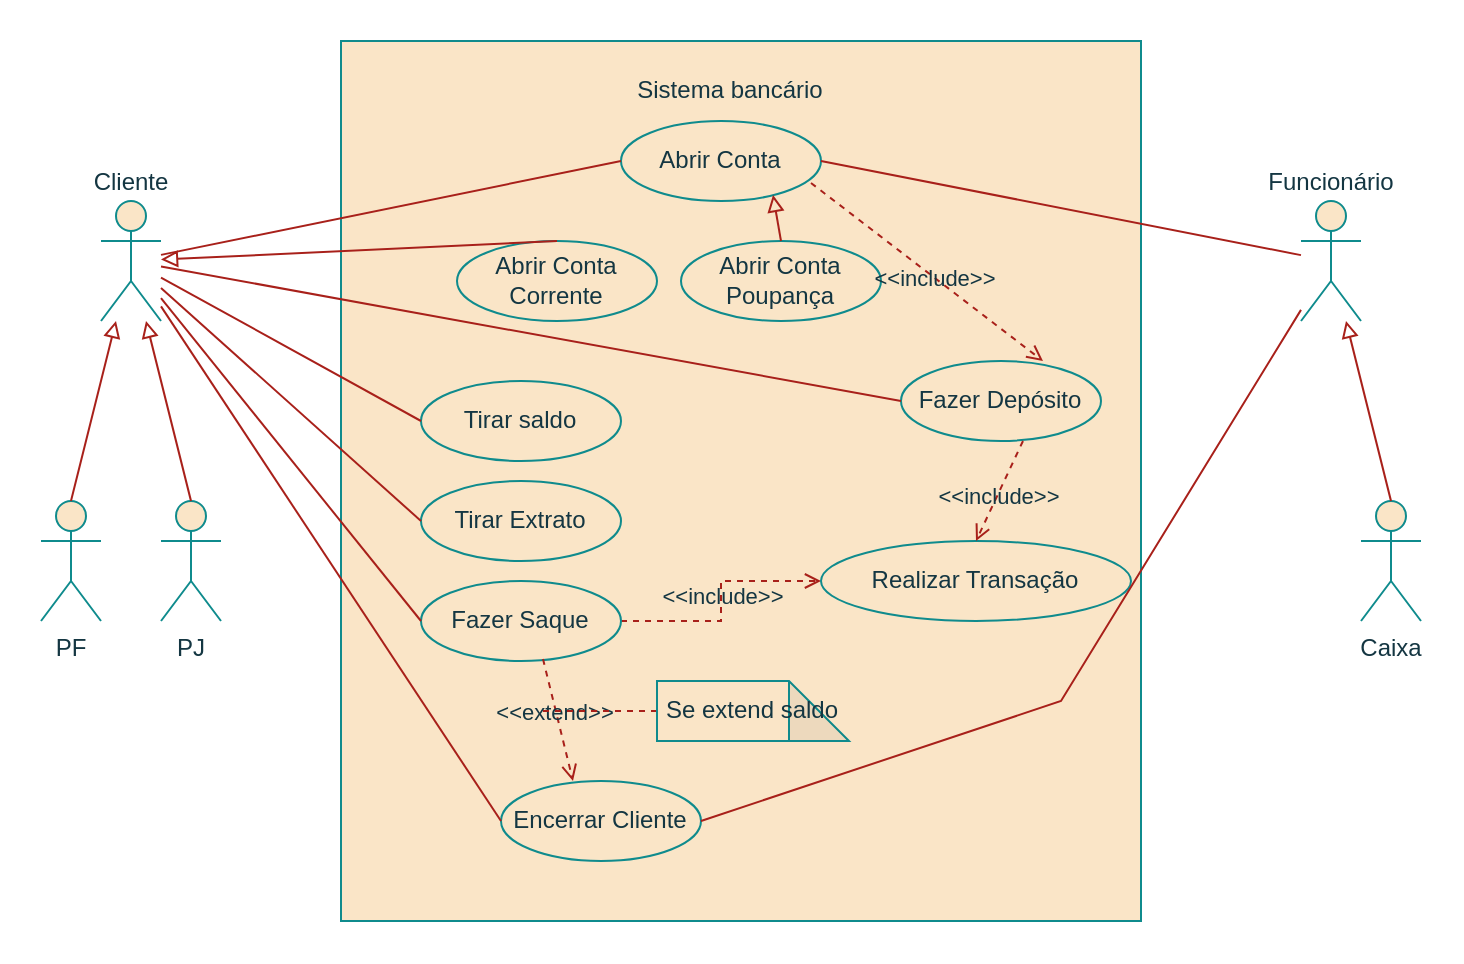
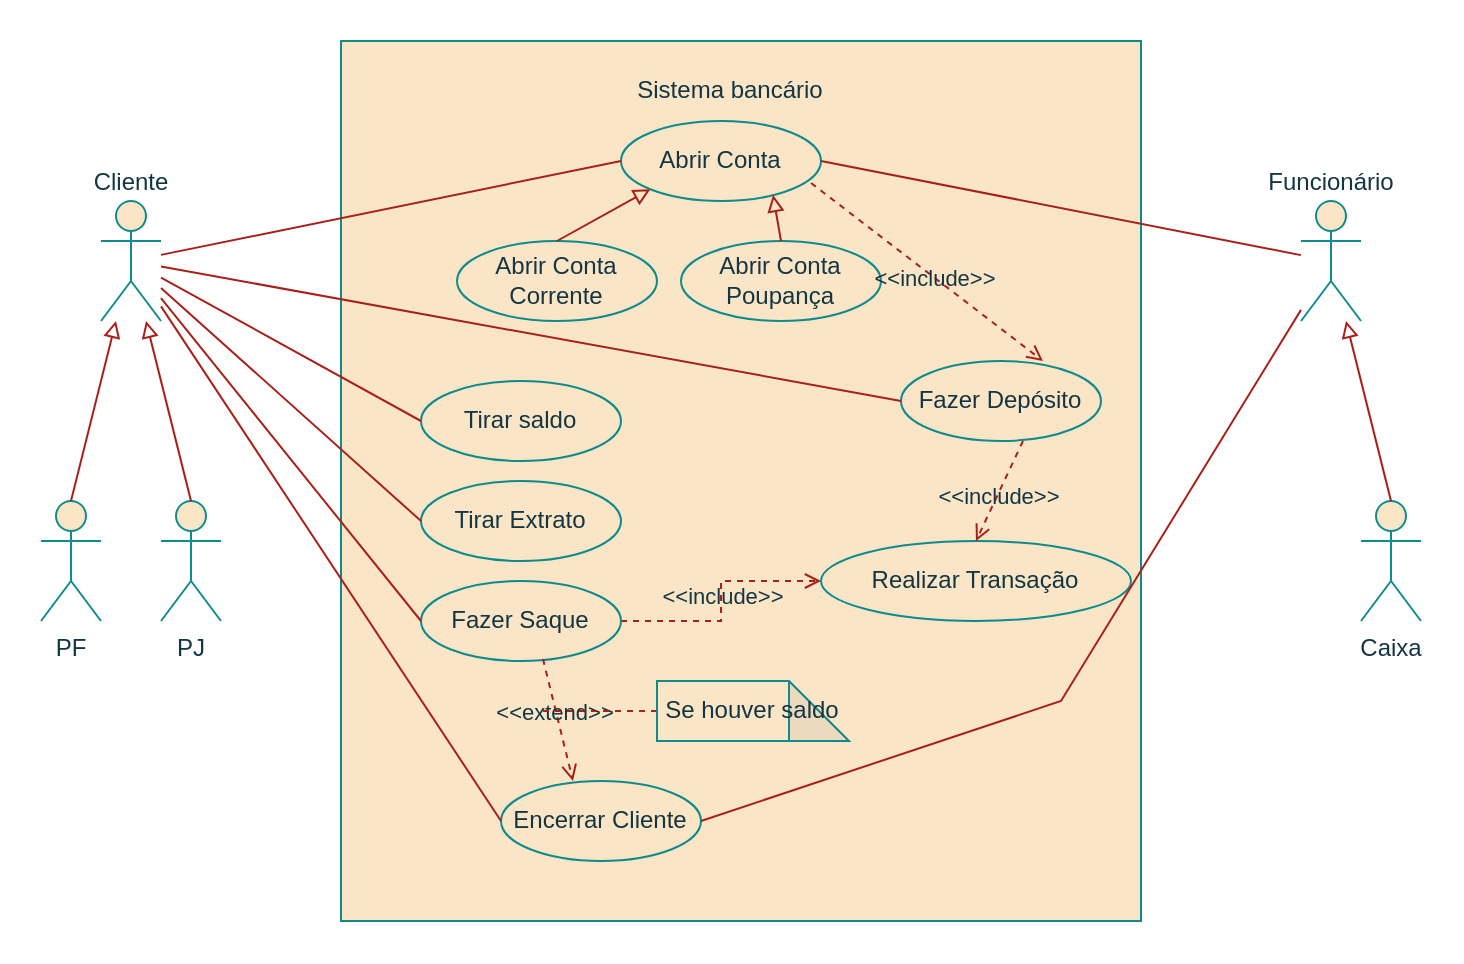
edge "Abrir Conta Corrente" -> "Cliente": now "Abrir Conta Corrente" -> "Abrir Conta"
node "Se extend saldo": label "Se extend saldo" -> "Se houver saldo"
